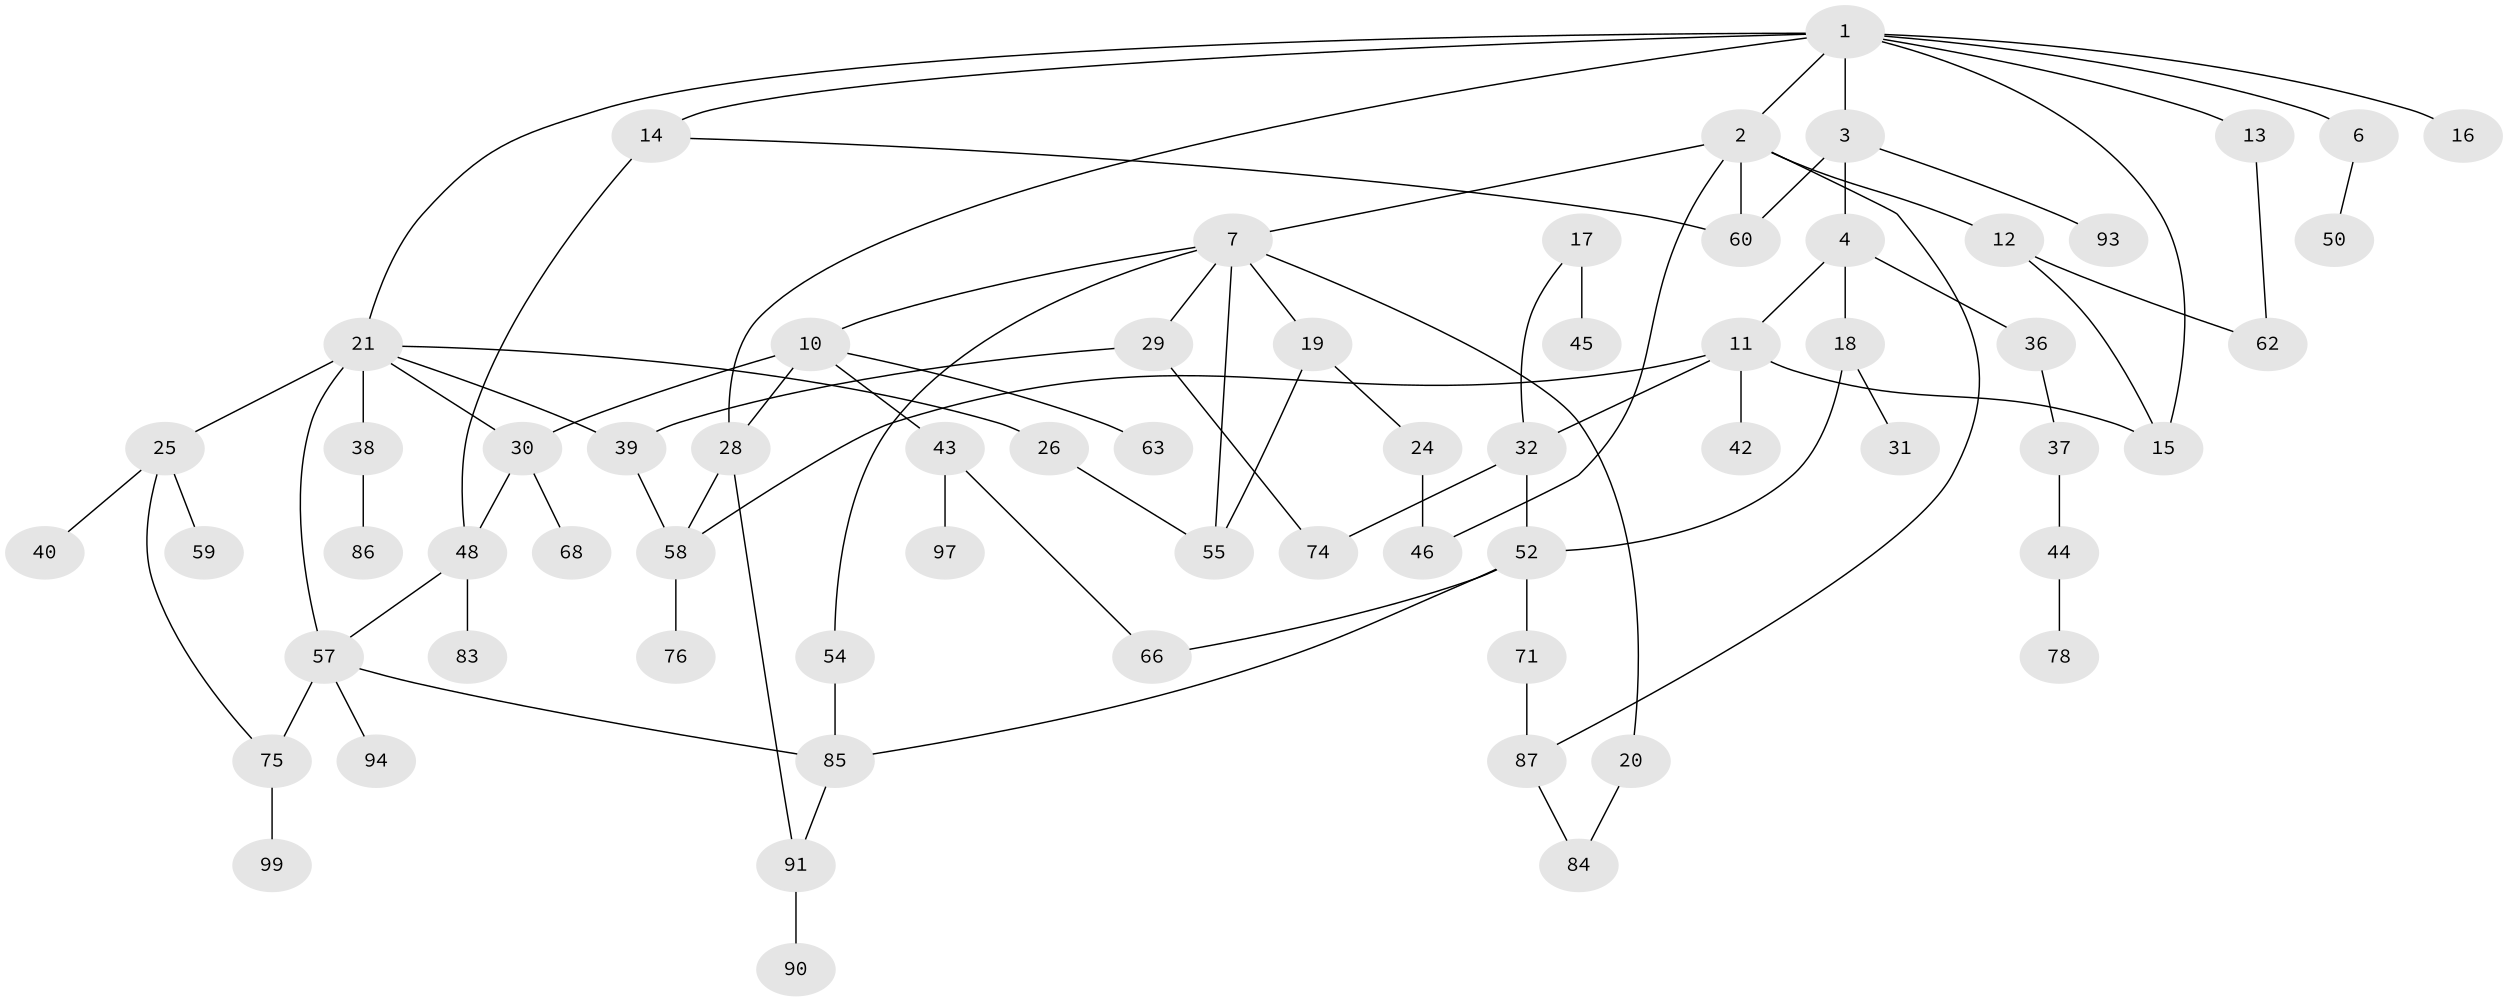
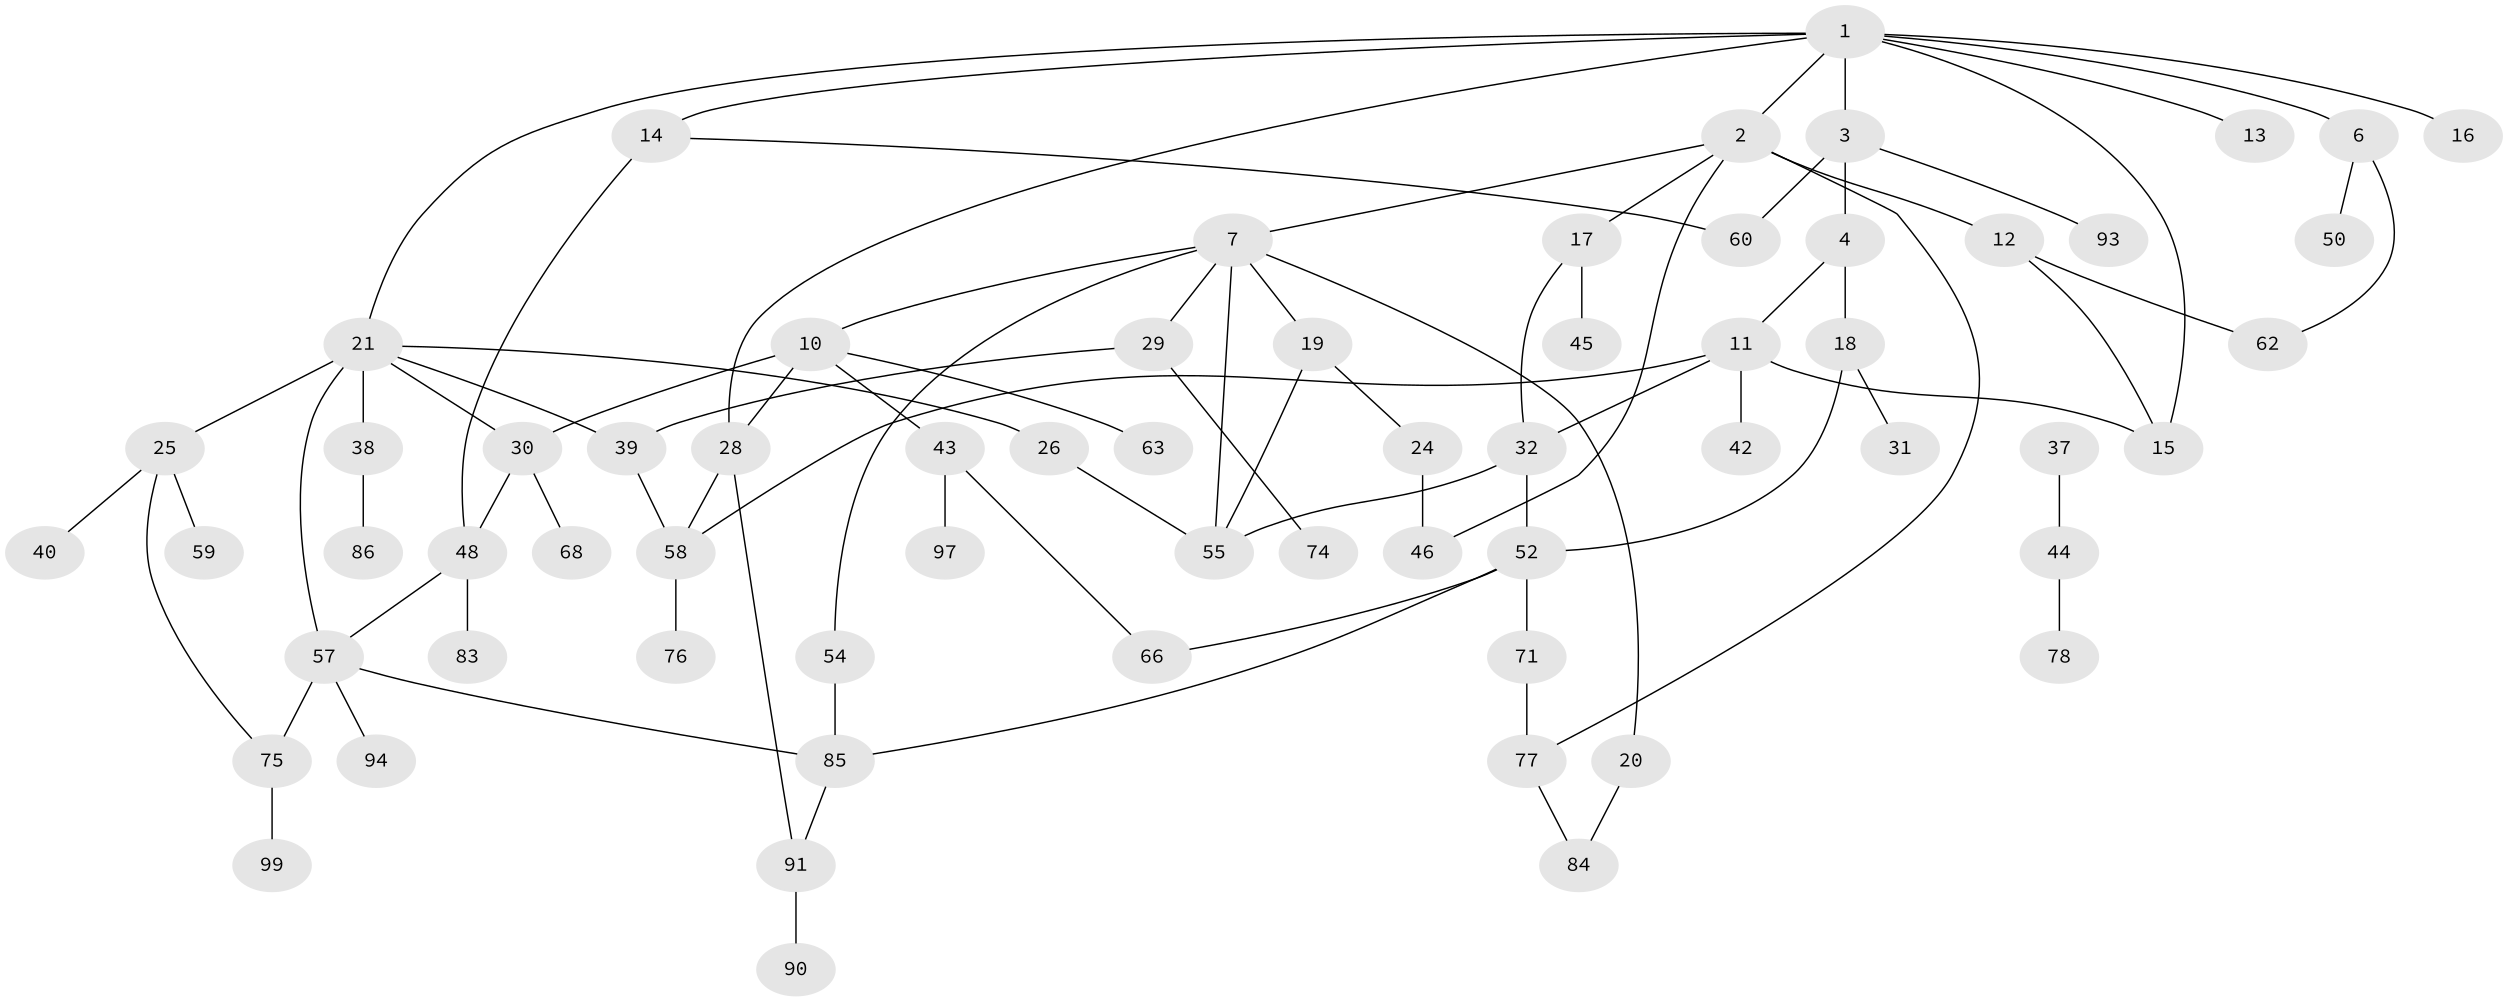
edge "2" -- "60": now "2" -- "17"
edge "13" -- "62": now "6" -- "62"
node "36": removed
edge "32" -- "74": now "32" -- "55"
node "87": label "87" -> "77"
